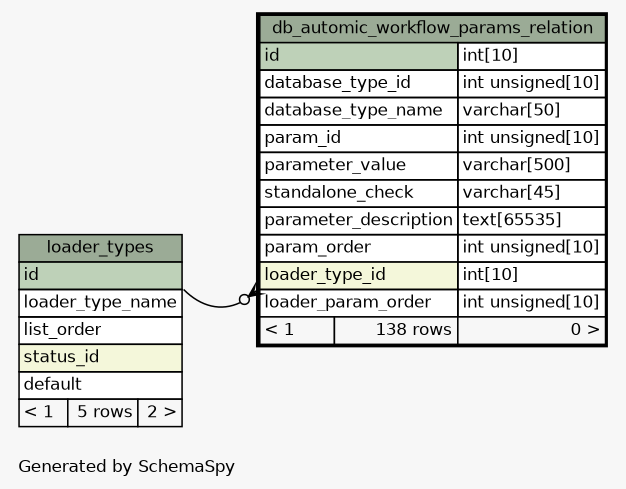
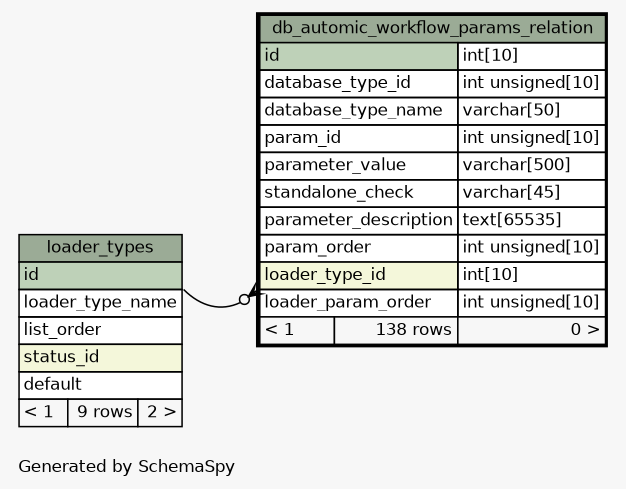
node "loader_types": text "5 rows" -> "9 rows"
